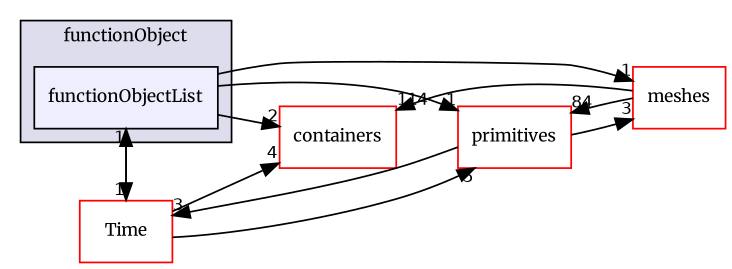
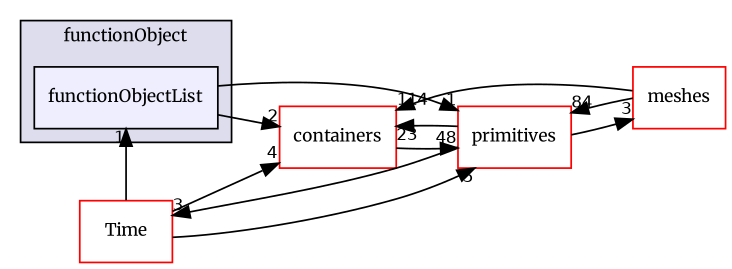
edge "functionObjectList" -> "meshes": removed
edge "primitives" -> "containers": added
edge "containers" -> "primitives": added
edge "functionObjectList" -> "Time": removed
